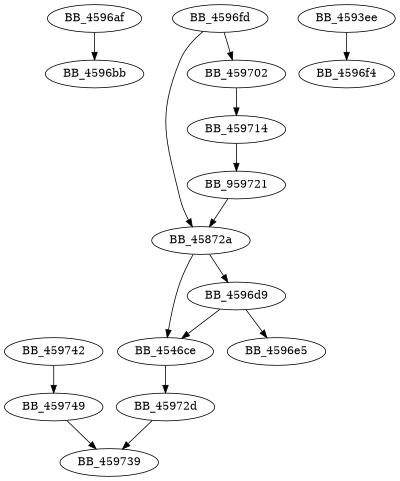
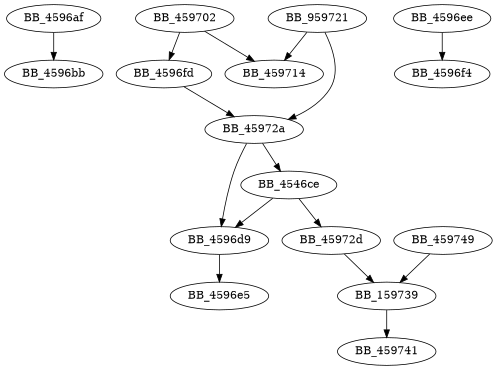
node "BB_4593ee": label "BB_4593ee" -> "BB_4596ee"
edge "BB_4596fd" -> "BB_459702": reversed
edge "BB_459714" -> "BB_959721": reversed
node "BB_45872a": label "BB_45872a" -> "BB_45972a"
edge "BB_4596d9" -> "BB_4546ce": reversed
node "BB_459742": removed
node "BB_459741": added
node "BB_459739": label "BB_459739" -> "BB_159739"
